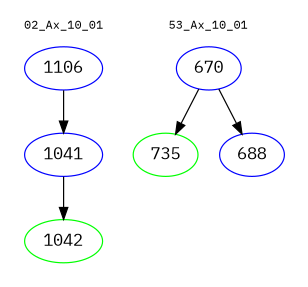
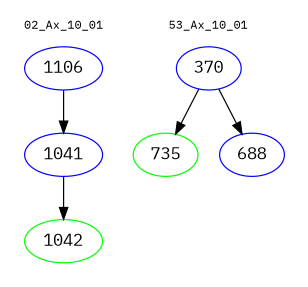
node "670": label "670" -> "370"
